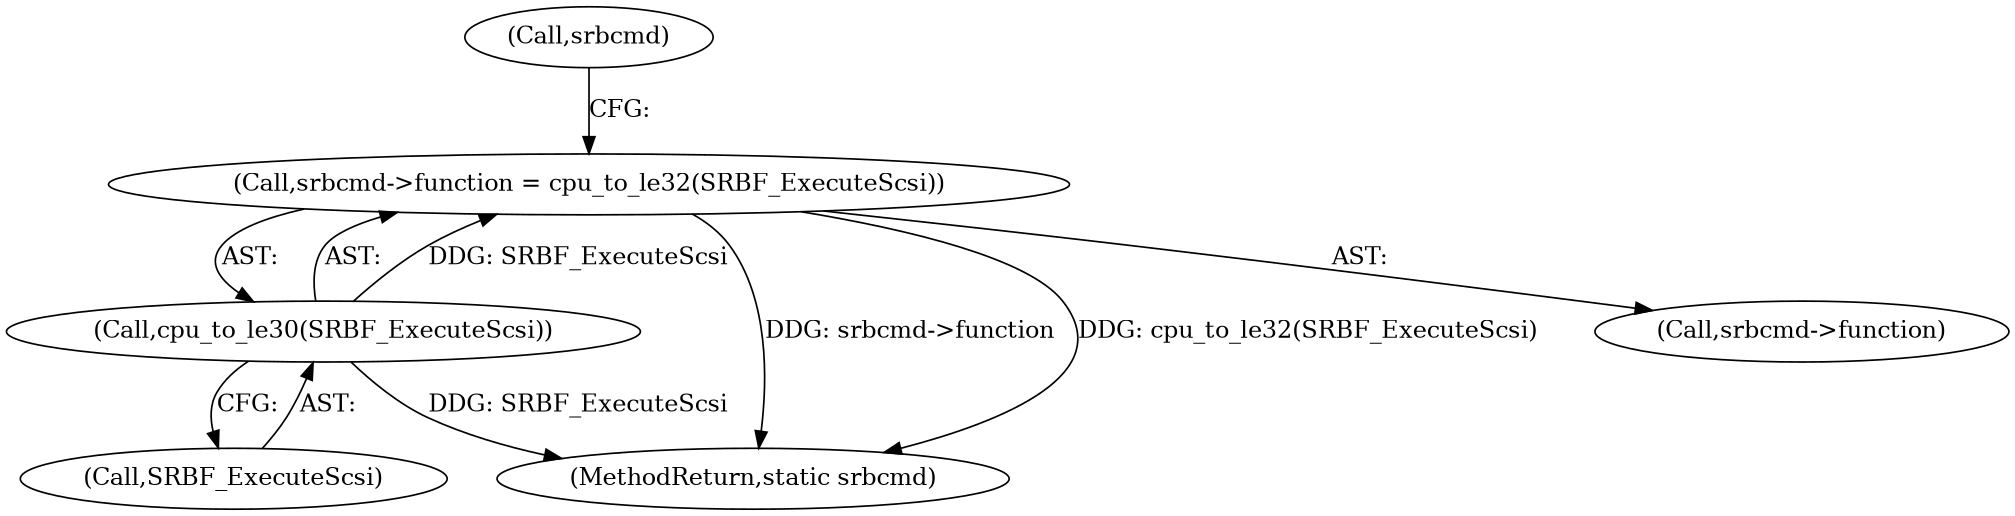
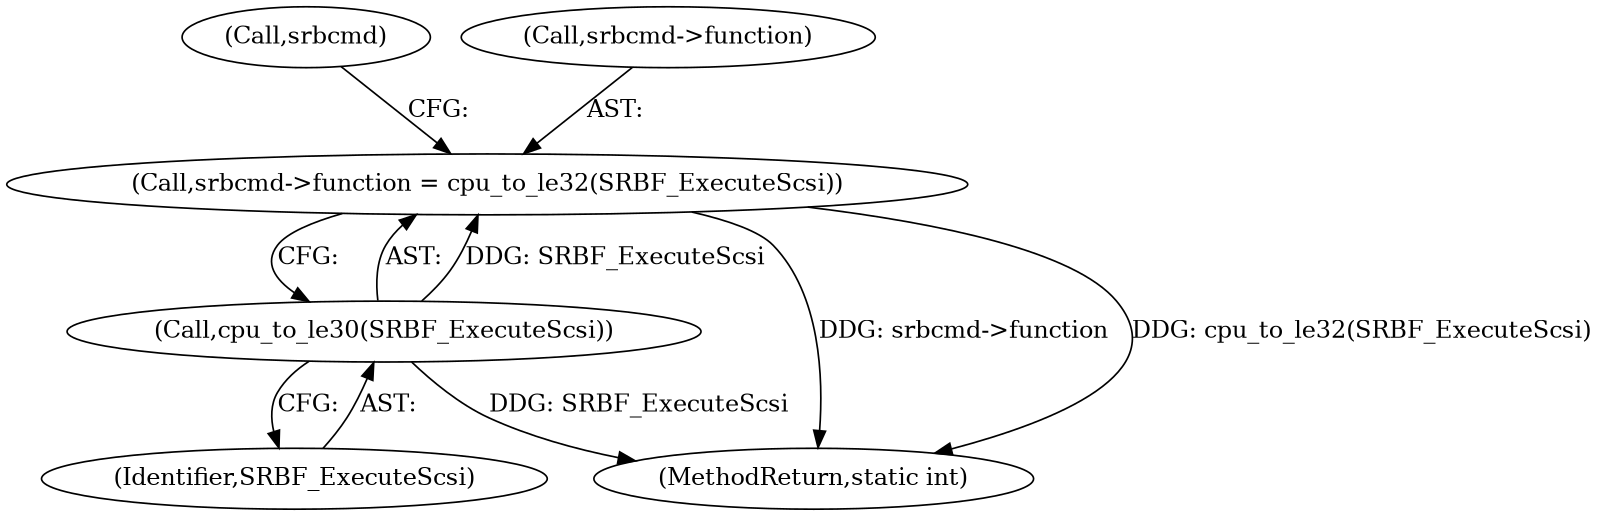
edge "(Call,srbcmd->function = cpu_to_le32(SRBF_ExecuteScsi))" -> "(Call,srbcmd->function)": reversed
edge "(Call,srbcmd->function = cpu_to_le32(SRBF_ExecuteScsi))" -> "(Call,cpu_to_le30(SRBF_ExecuteScsi))": label "AST: " -> "CFG: "
node "(Call,SRBF_ExecuteScsi)": label "(Call,SRBF_ExecuteScsi)" -> "(Identifier,SRBF_ExecuteScsi)"
node "(MethodReturn,static srbcmd)": label "(MethodReturn,static srbcmd)" -> "(MethodReturn,static int)"
